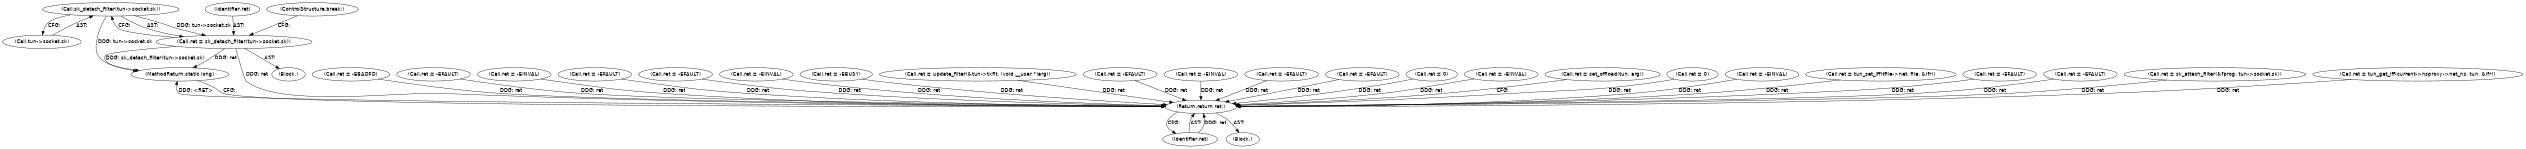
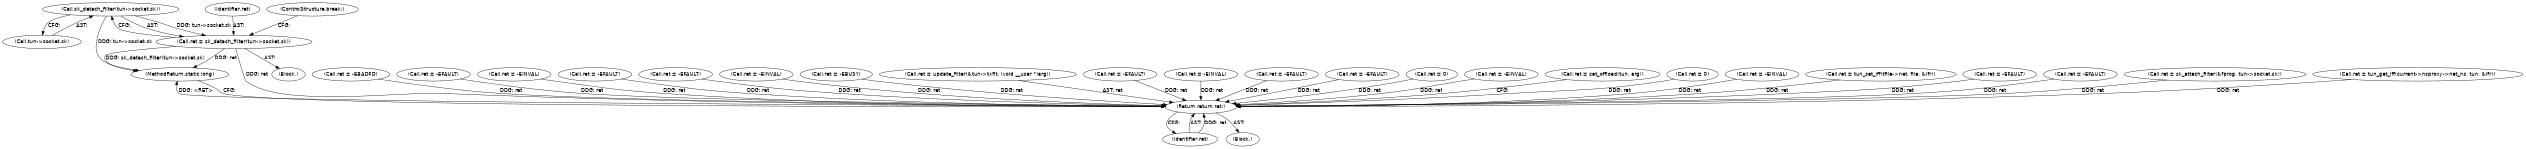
edge "(Call,ret = update_filter(&tun->txflt, (void __user *)arg))" -> "(Return,return ret;)": label "DDG: ret" -> "AST: ret"
